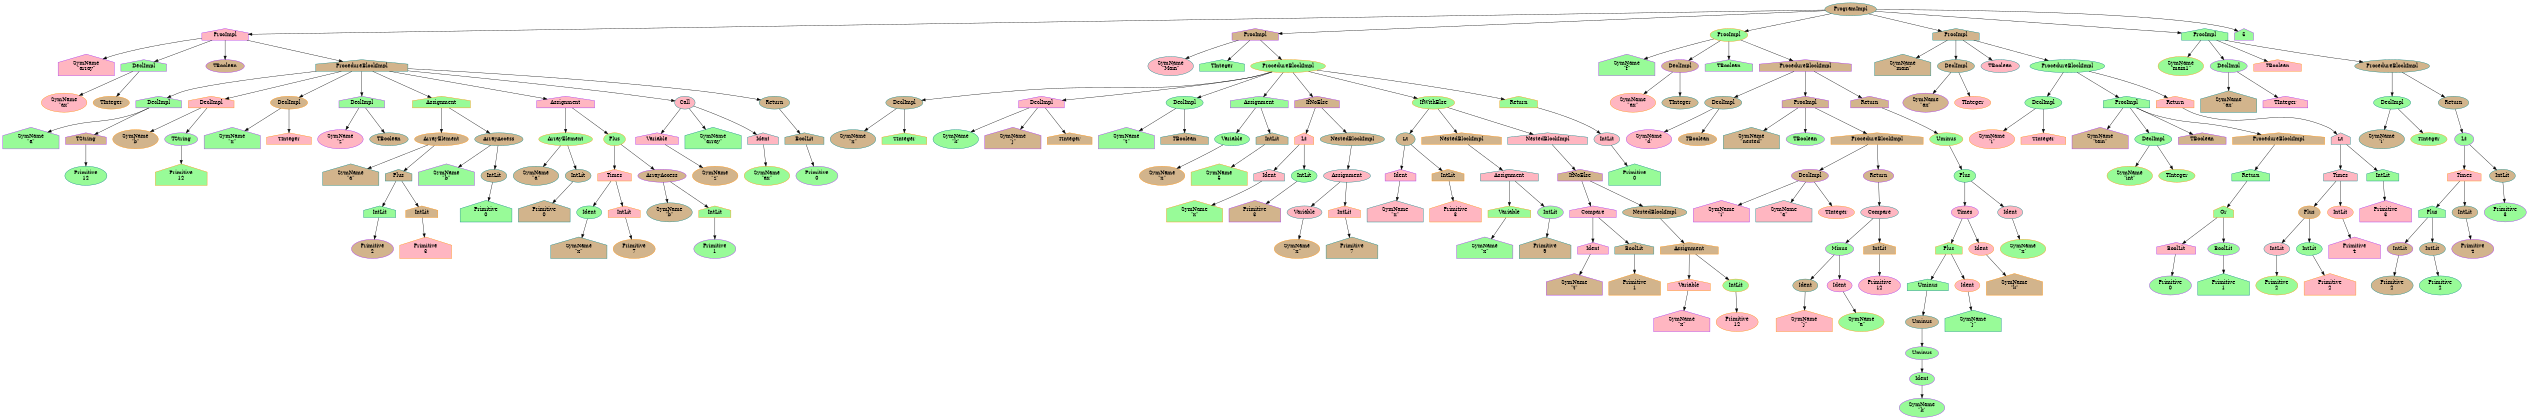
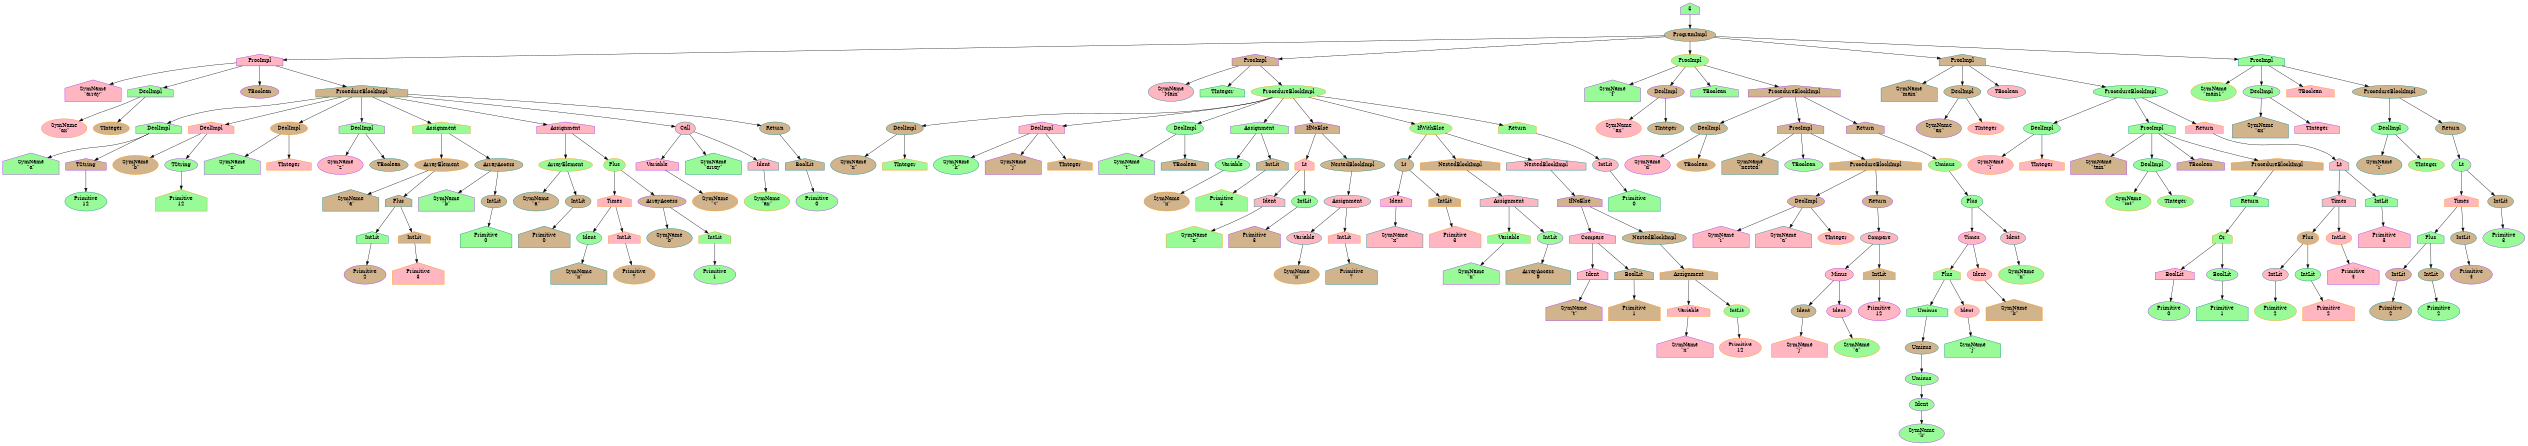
edge "ProgramImpl" -> "5": reversed
node "SymName 5": label "SymName 5" -> "Primitive 5"
node "Primitive 9": label "Primitive 9" -> "ArrayAccess 9"
node "Minus": fillcolor palegreen -> lightpink
